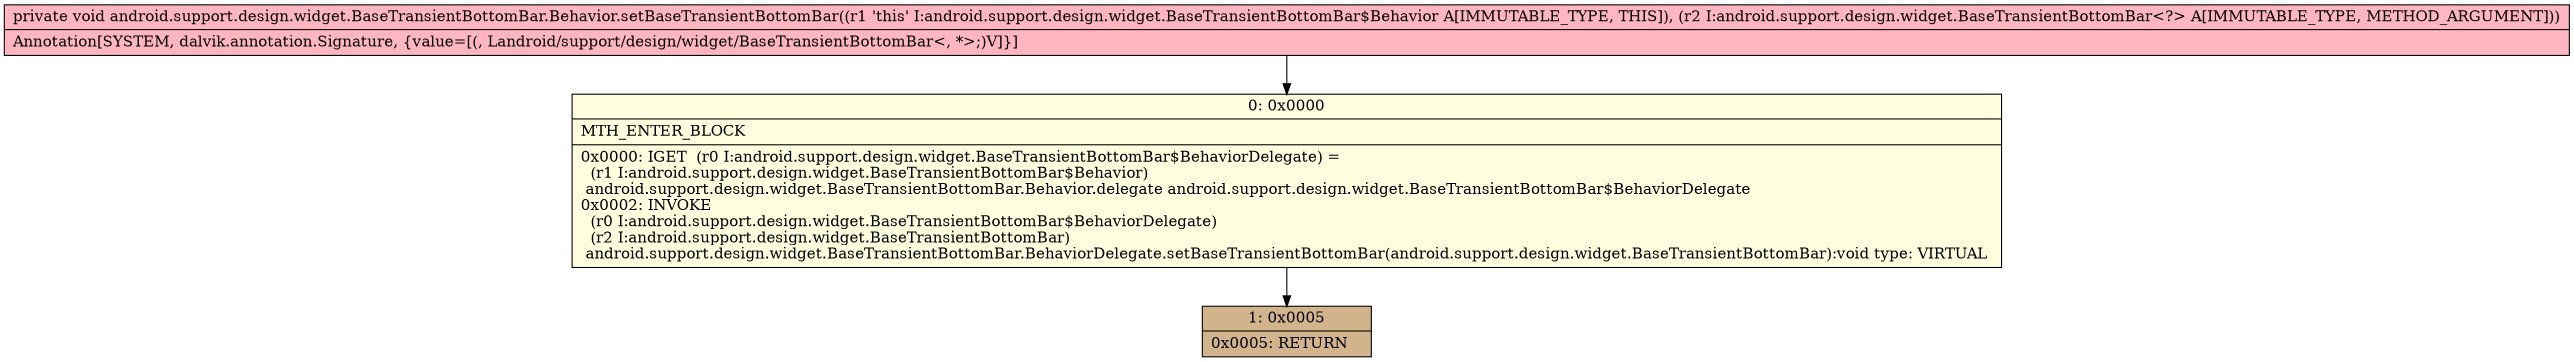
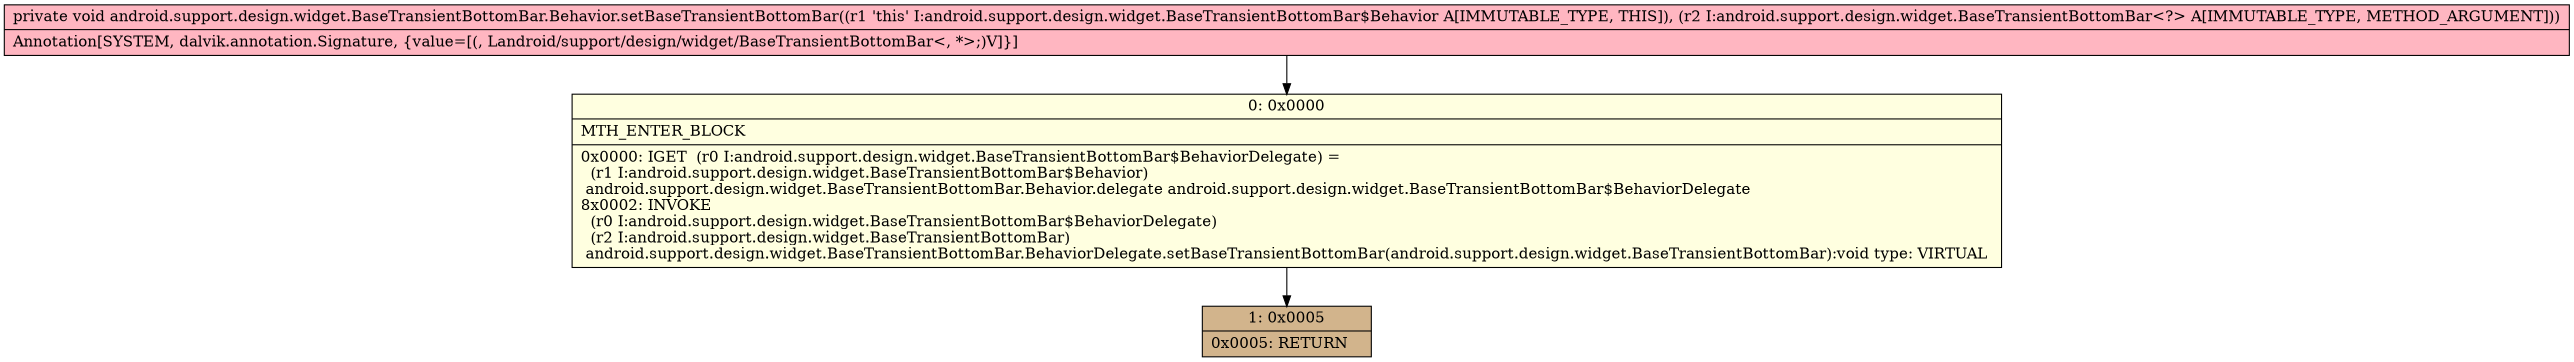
node "0: 0x0000": text "0x0002: INVOKE" -> "8x0002: INVOKE"
